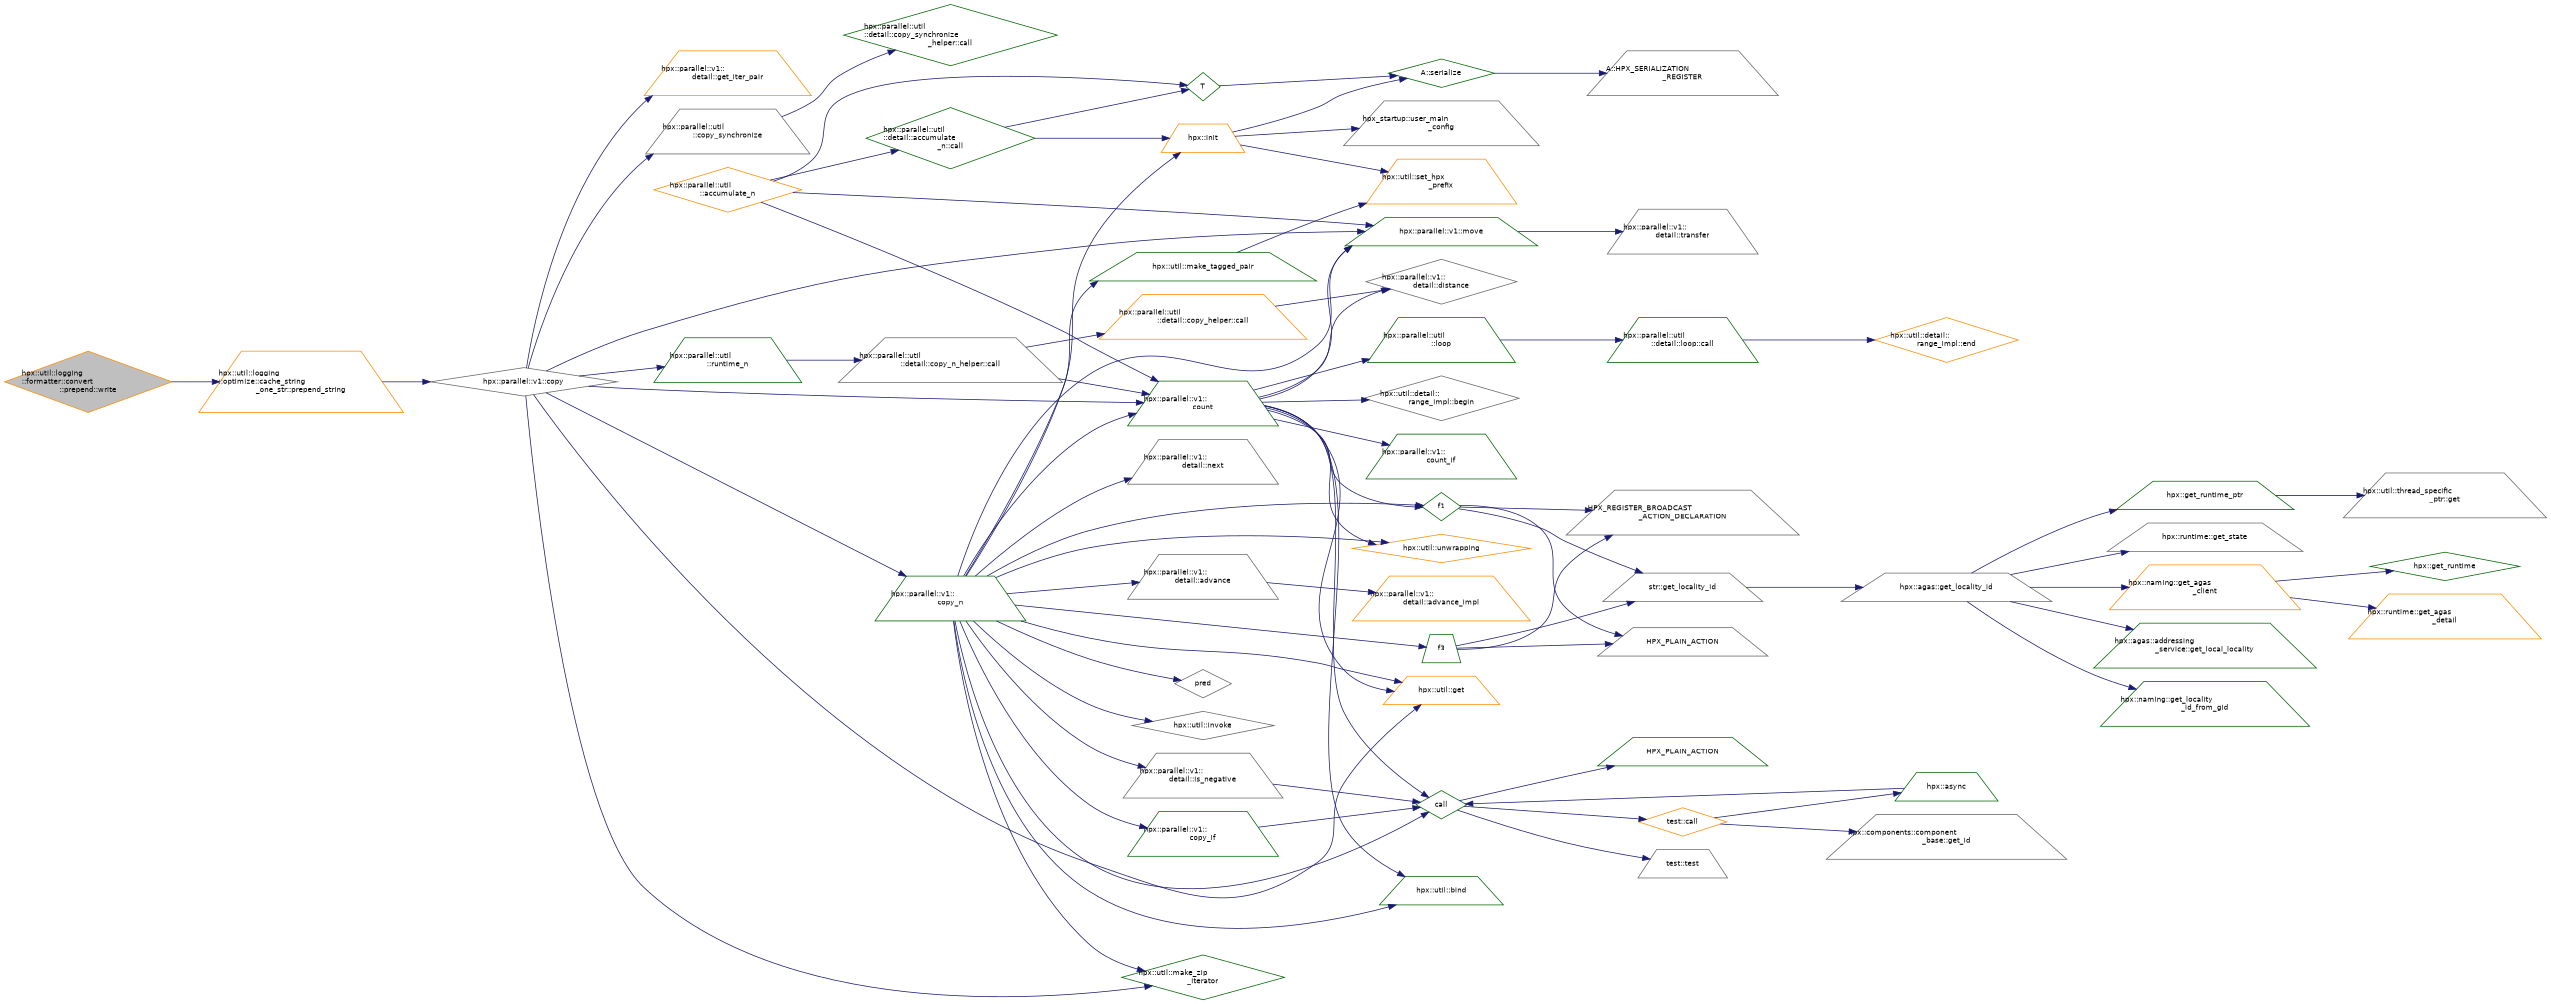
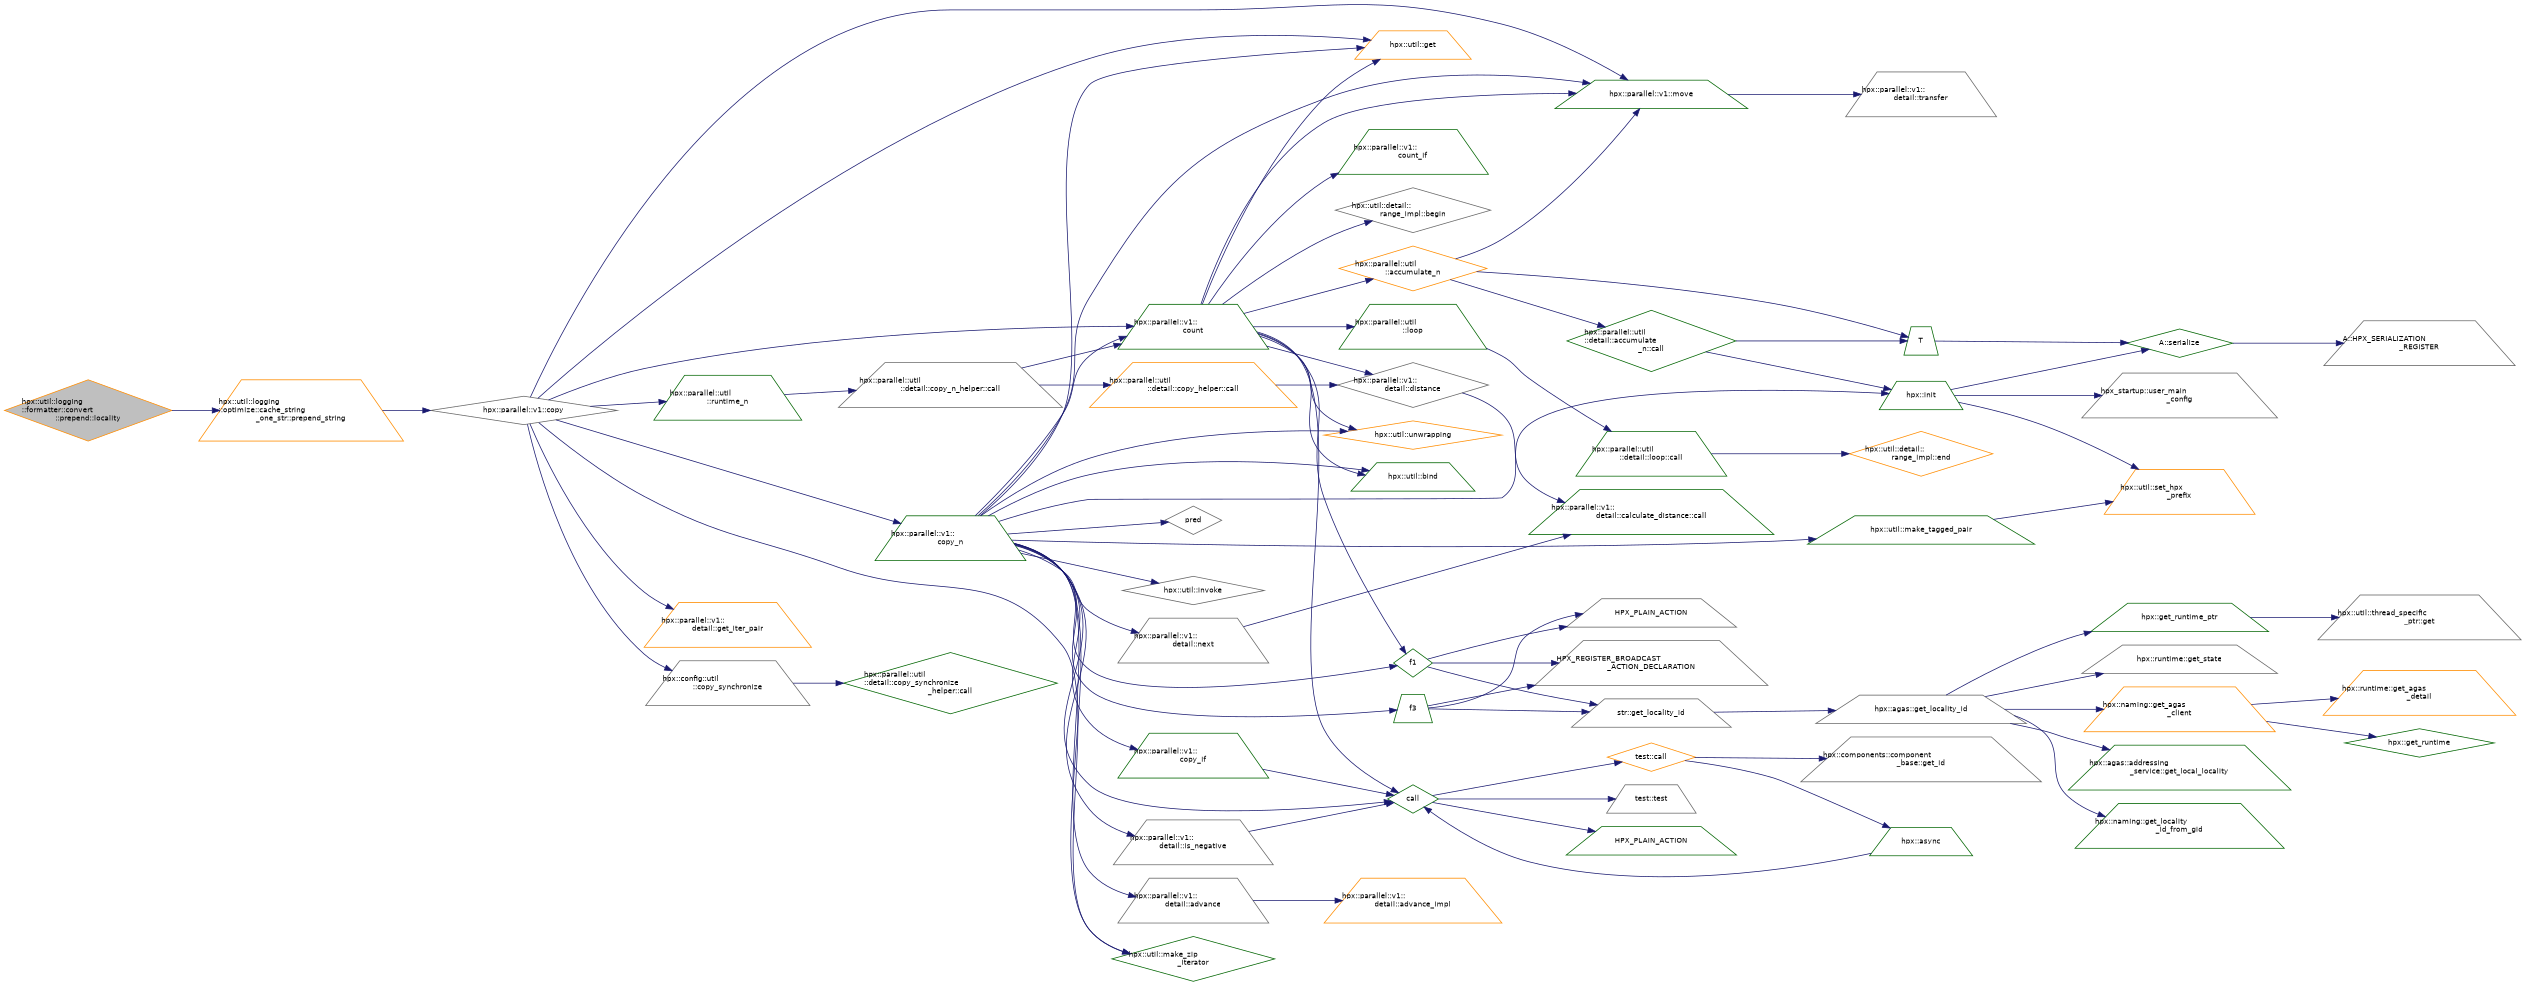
node "T": shape diamond -> trapezium
node "hpx::parallel::util ::copy_synchronize": label "hpx::parallel::util ::copy_synchronize" -> "hpx::config::util ::copy_synchronize"
node "hpx::init": color darkorange -> darkgreen
edge "hpx::parallel::util ::accumulate_n" -> "hpx::parallel::v1:: count": reversed
node "hpx::util::logging ::formatter::convert ::prepend::write": label "hpx::util::logging ::formatter::convert ::prepend::write" -> "hpx::util::logging ::formatter::convert ::prepend::locality"
node "hpx::parallel::v1:: detail::calculate_distance::call": added
